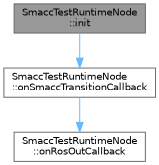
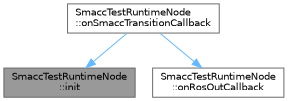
edge "SmaccTestRuntimeNode ::init" -> "SmaccTestRuntimeNode ::onSmaccTransitionCallback": reversed
